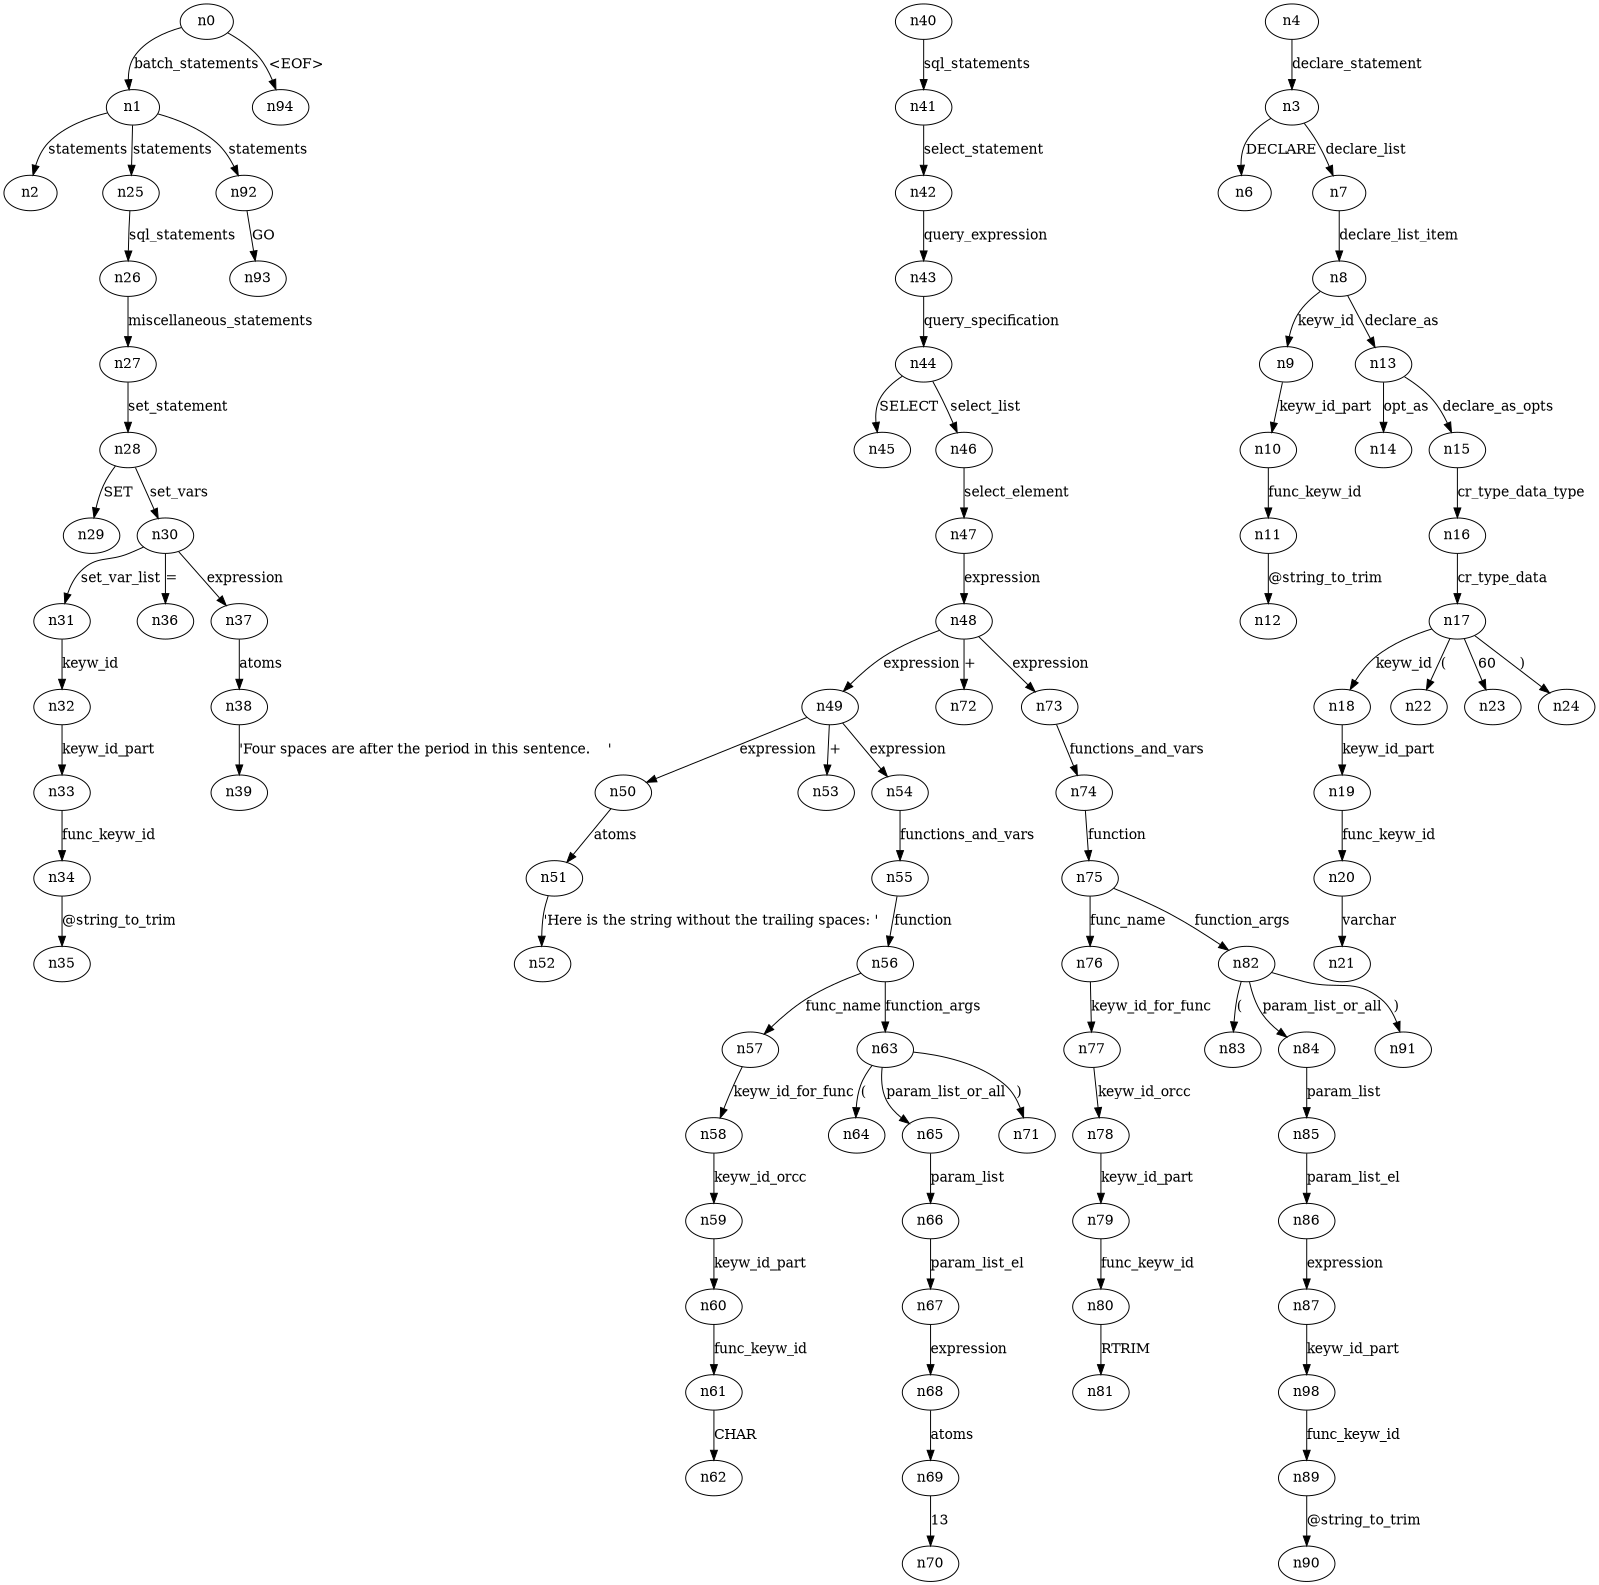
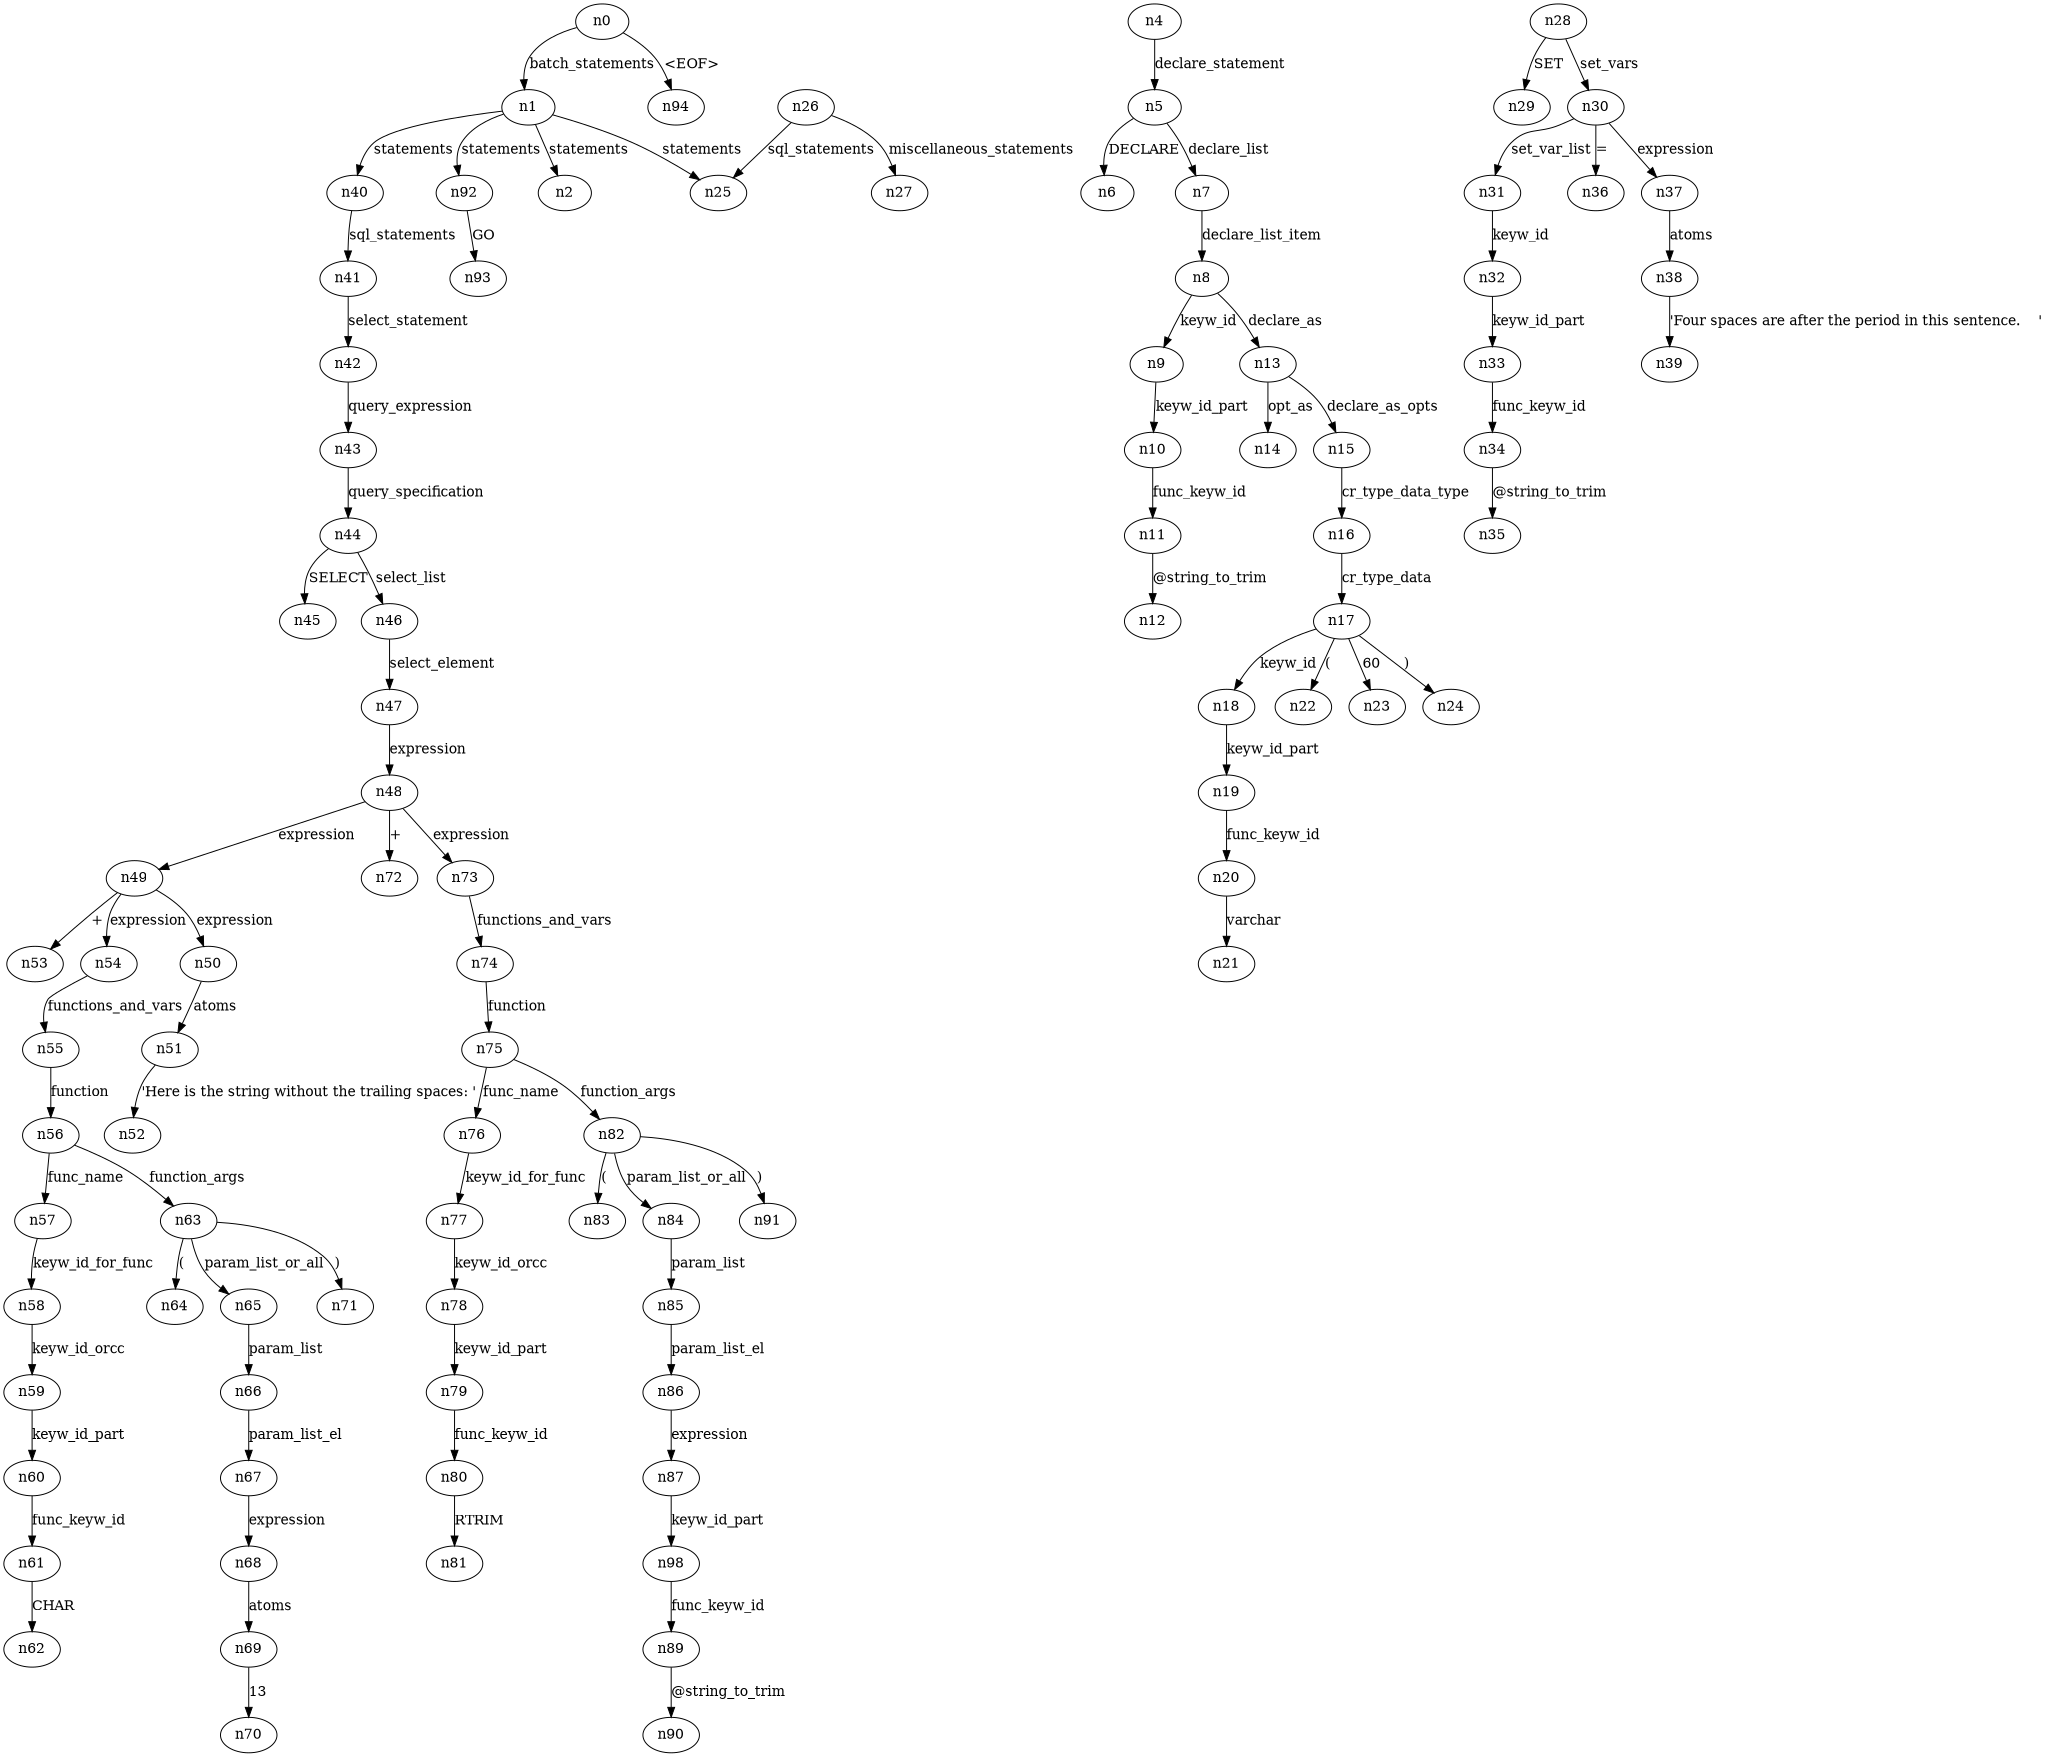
node "n3": label "n3" -> "n5"
edge "n1" -> "n40": added, label "statements"
edge "n25" -> "n26": reversed
edge "n27" -> "n28": removed, label "set_statement"
